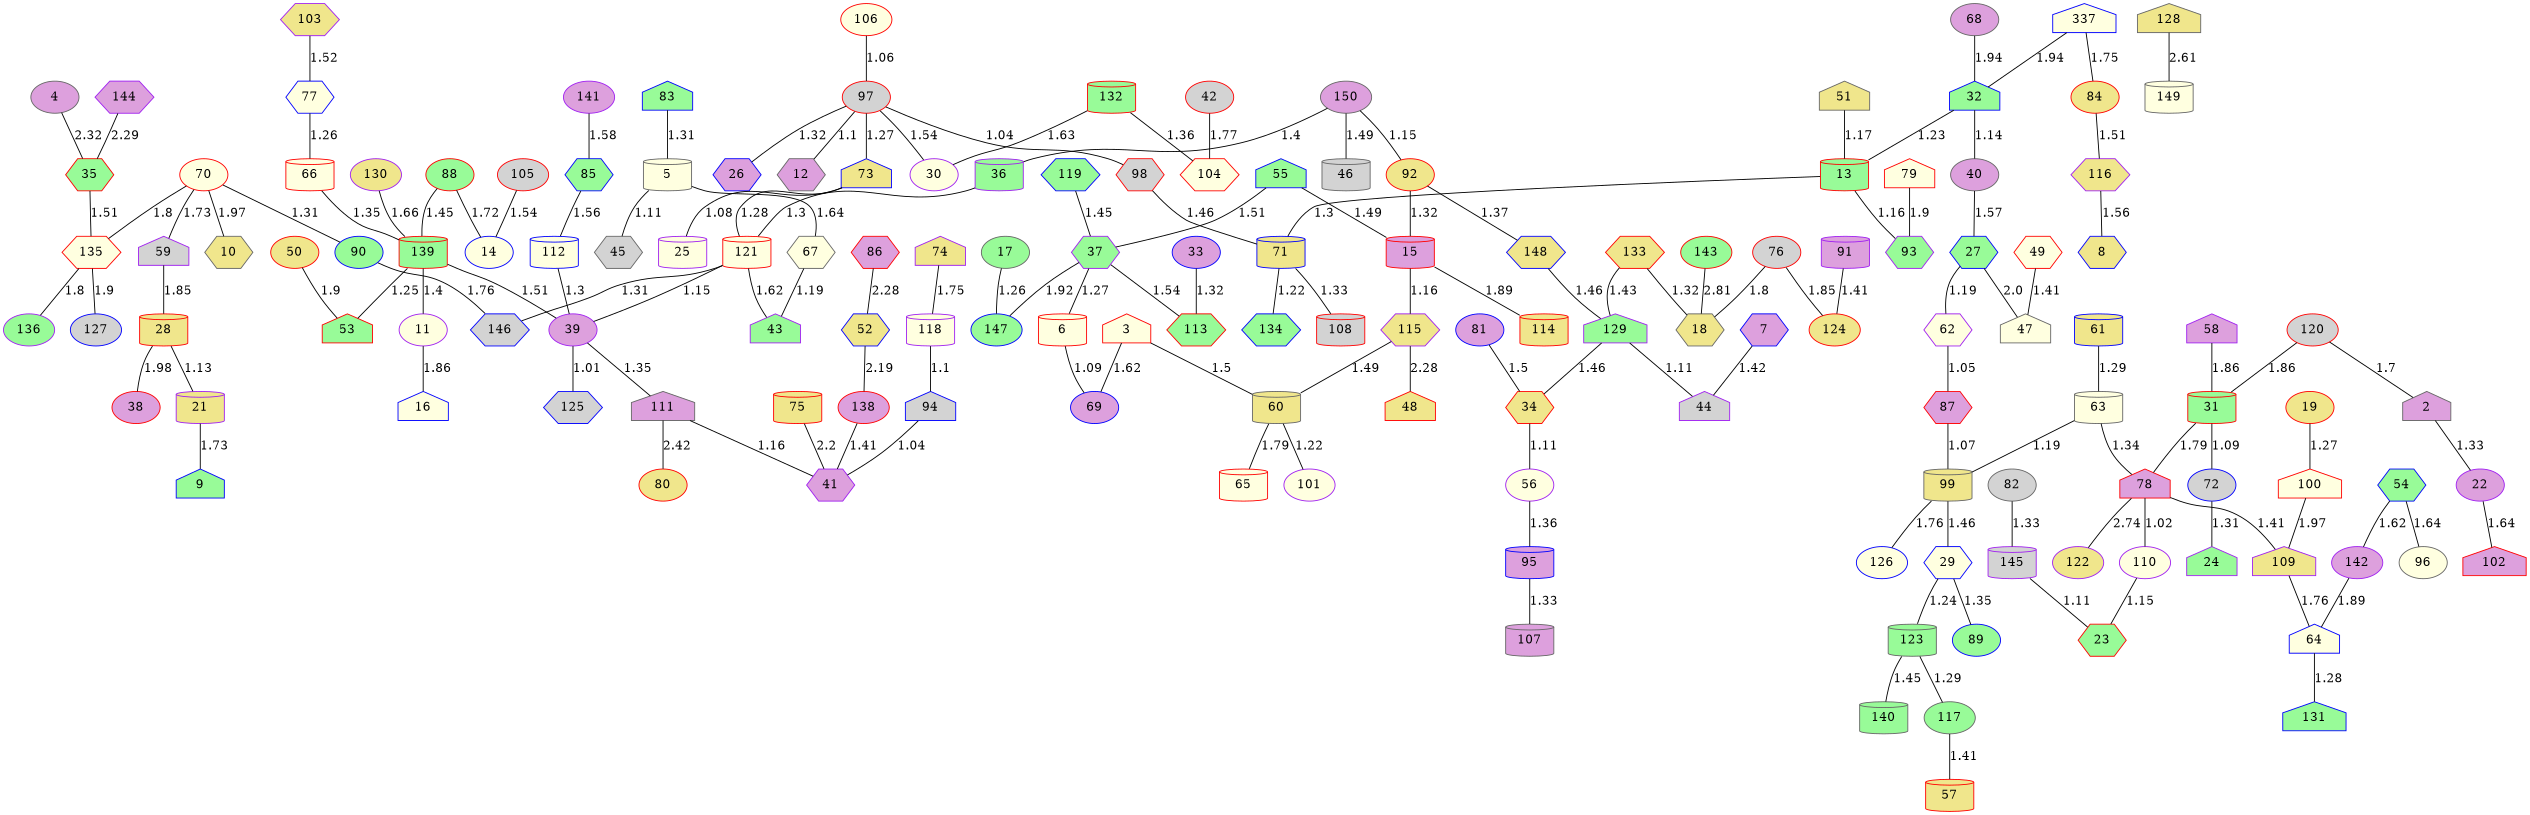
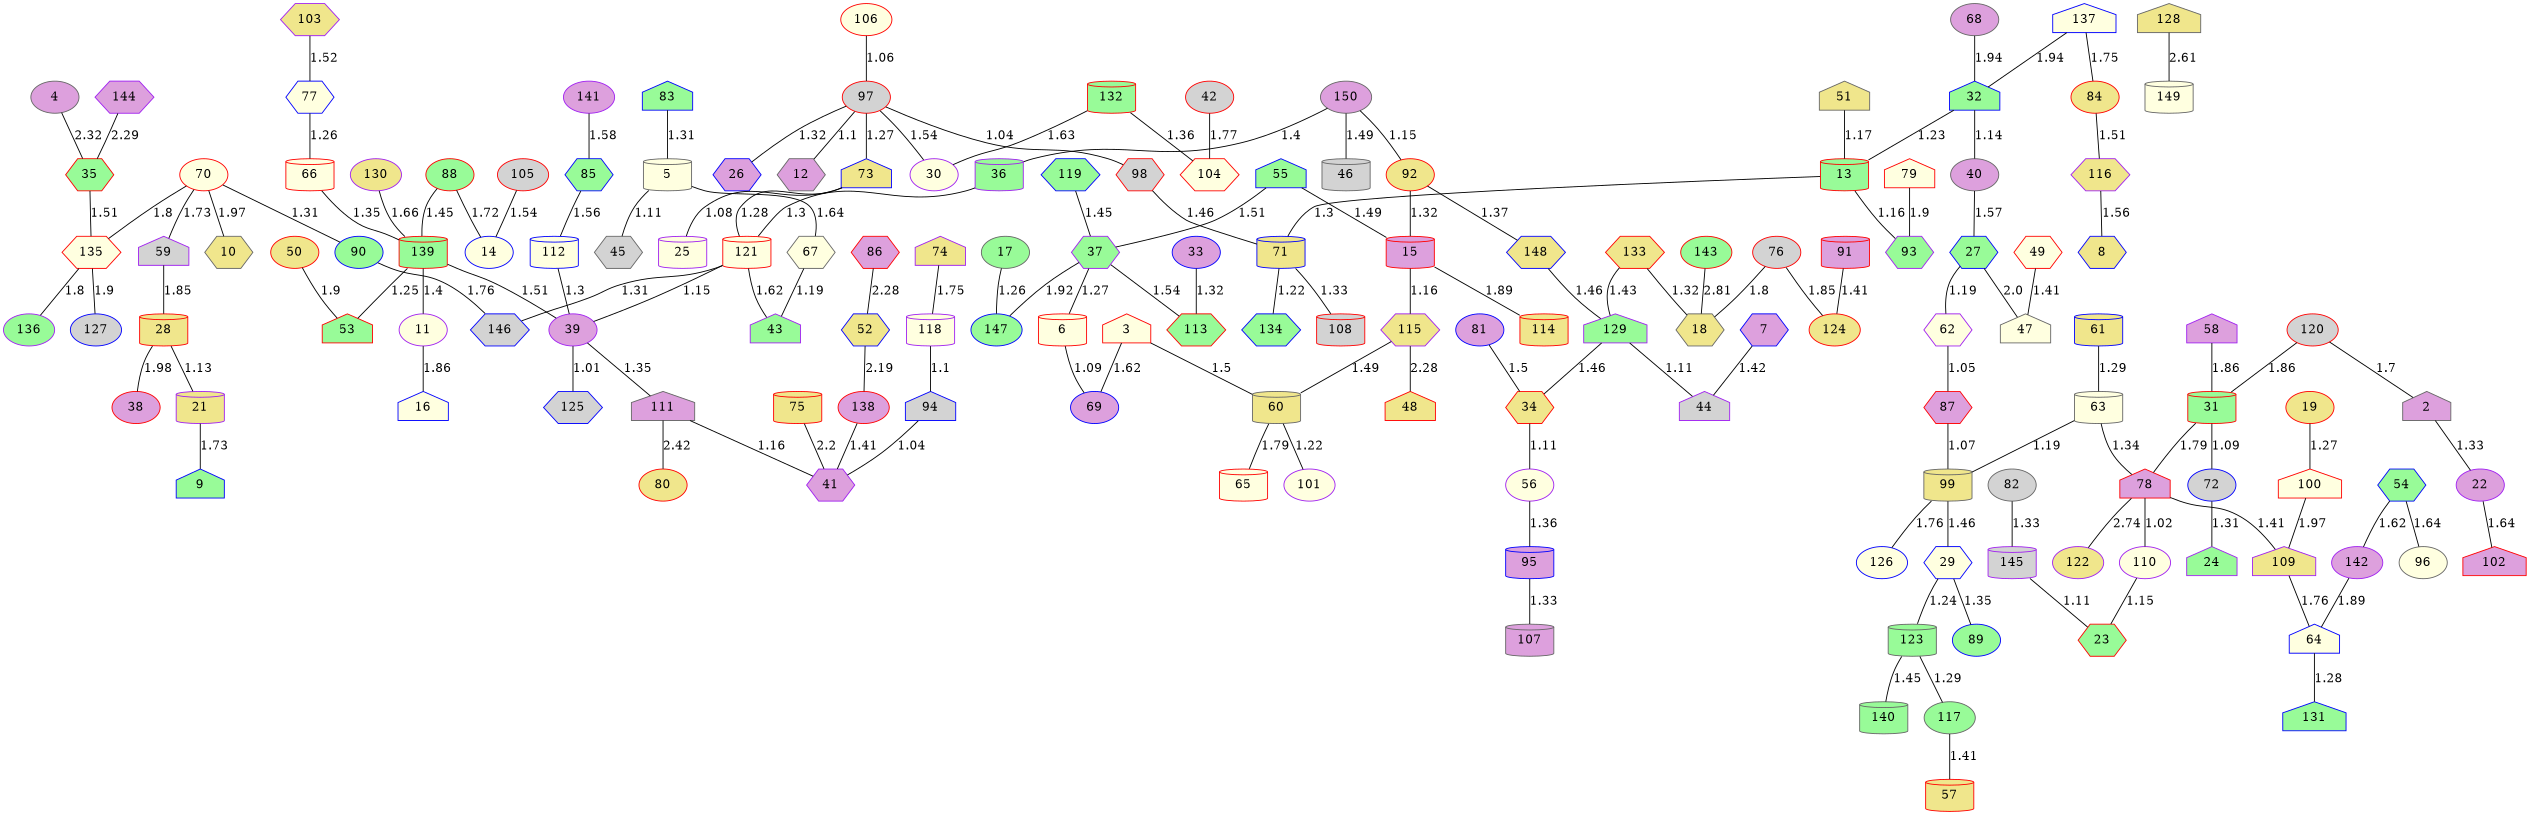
node "337": label "337" -> "137"
node "91": color purple -> red
